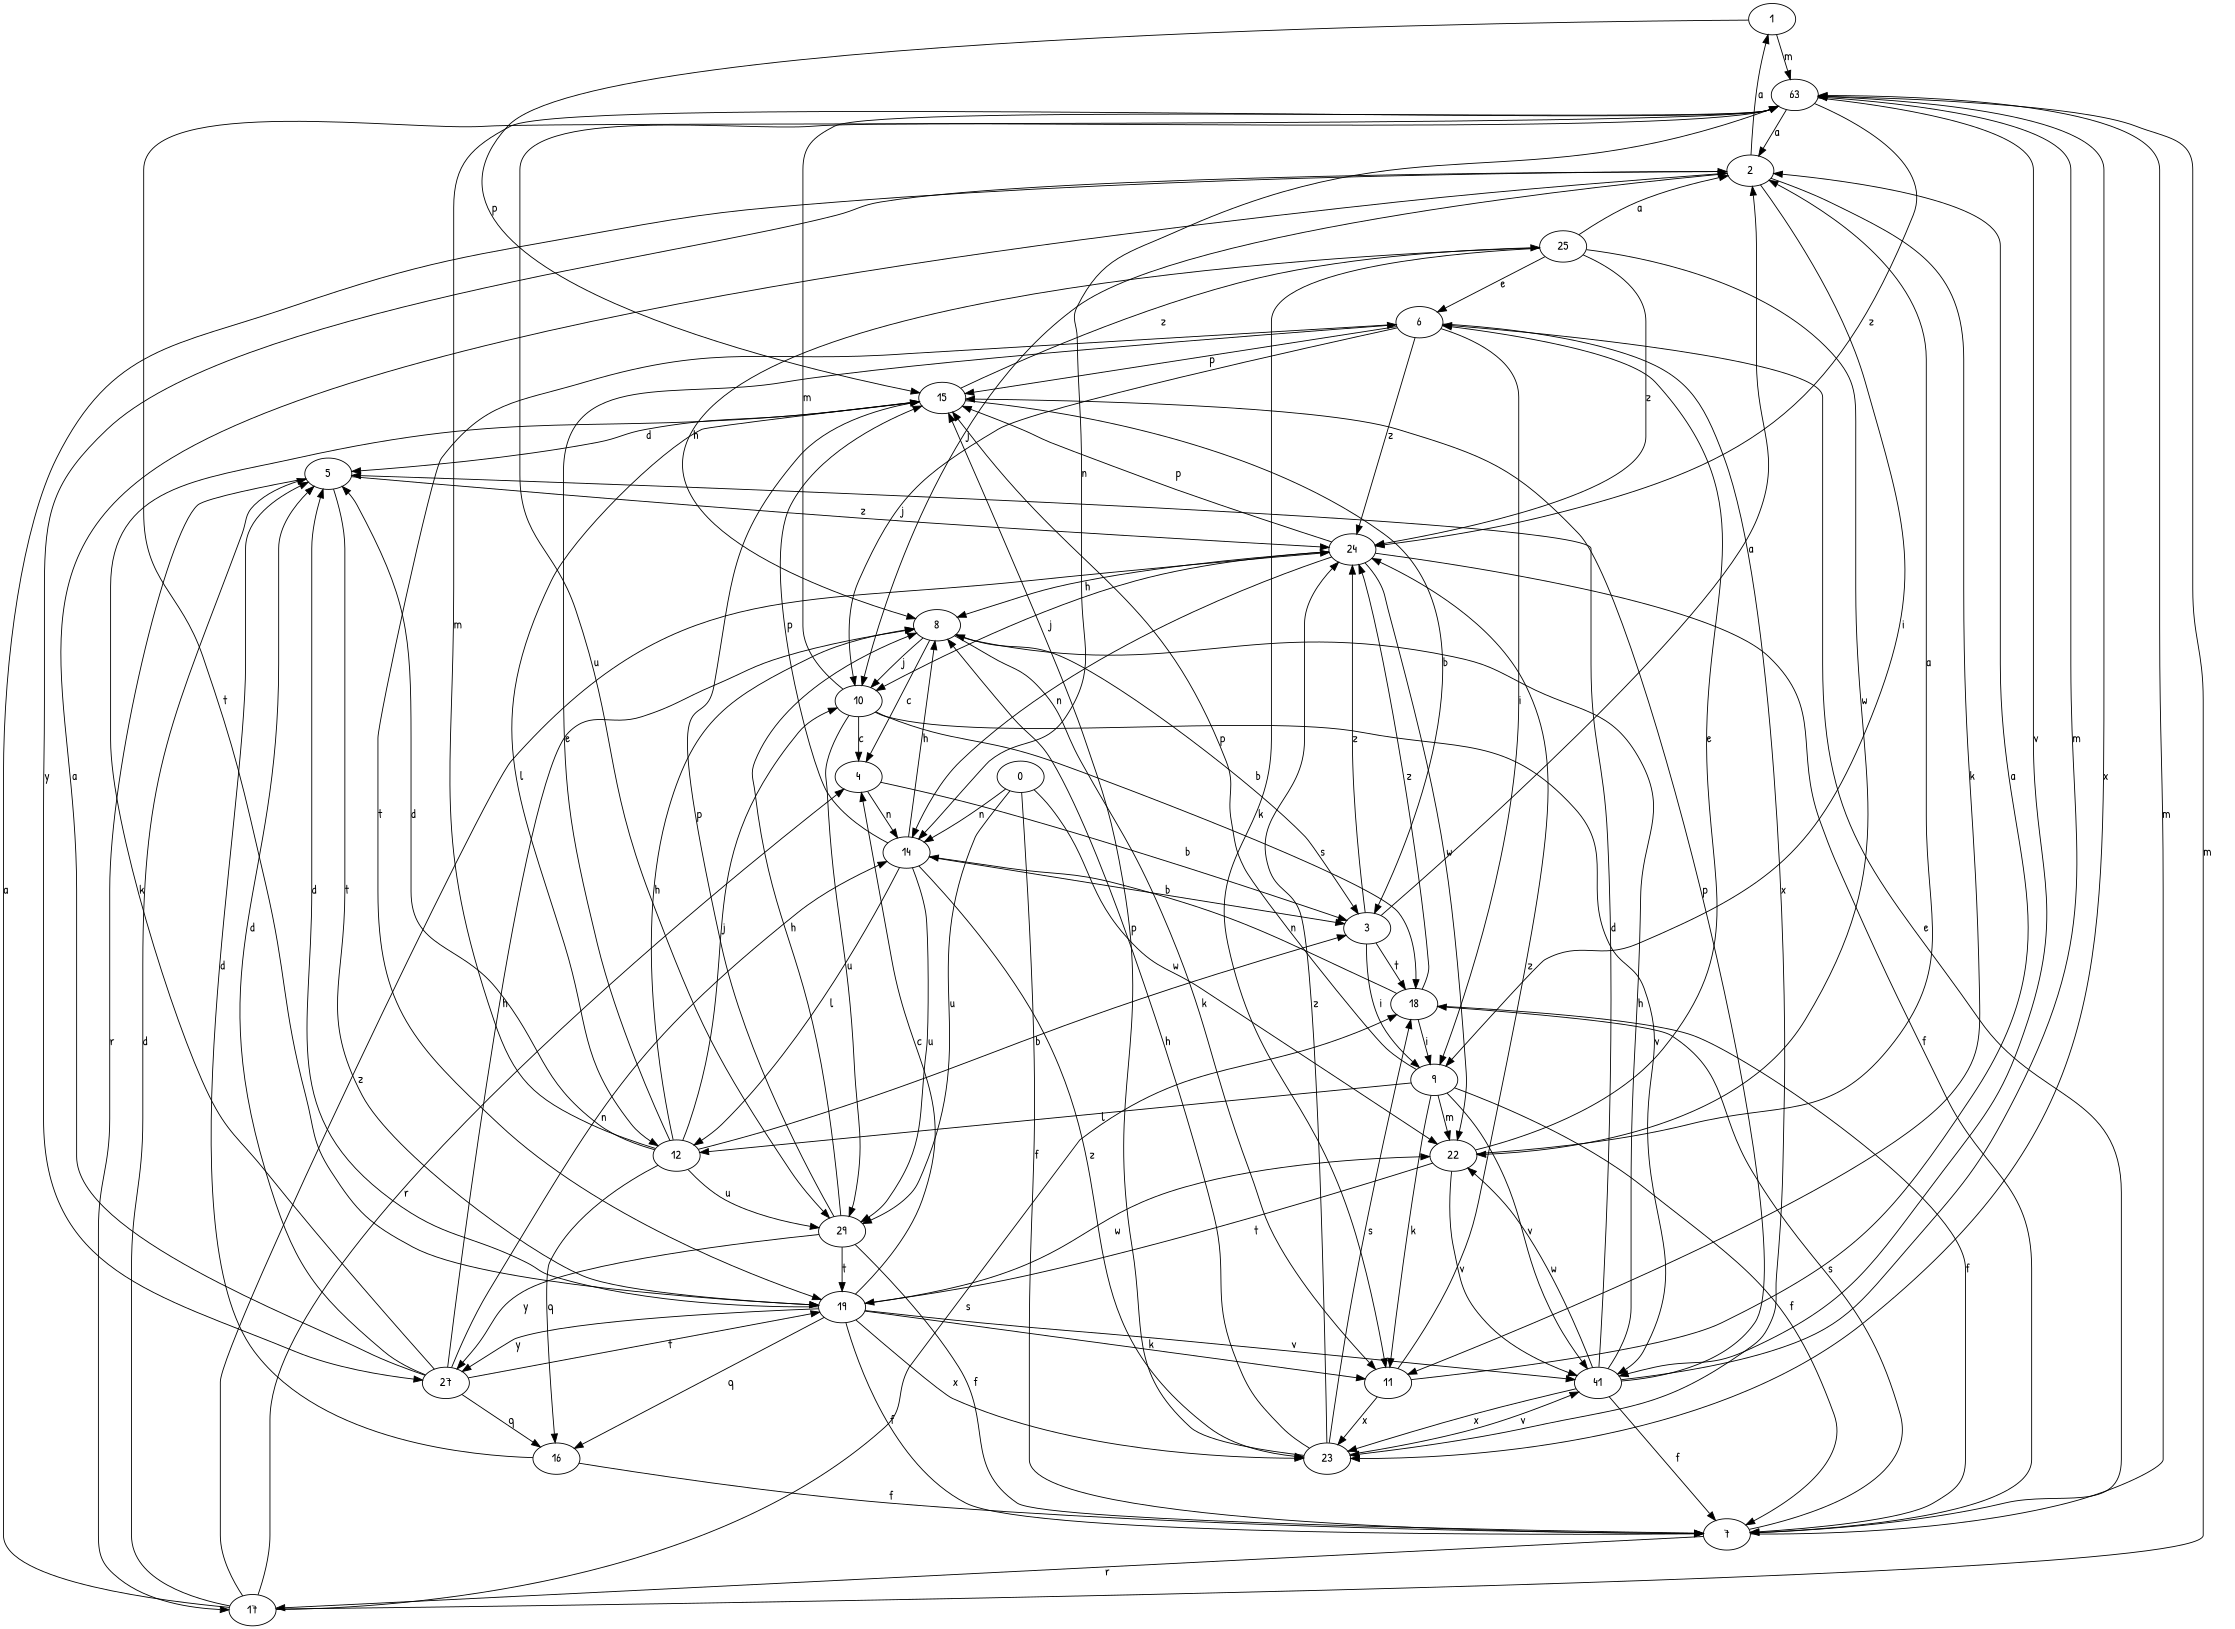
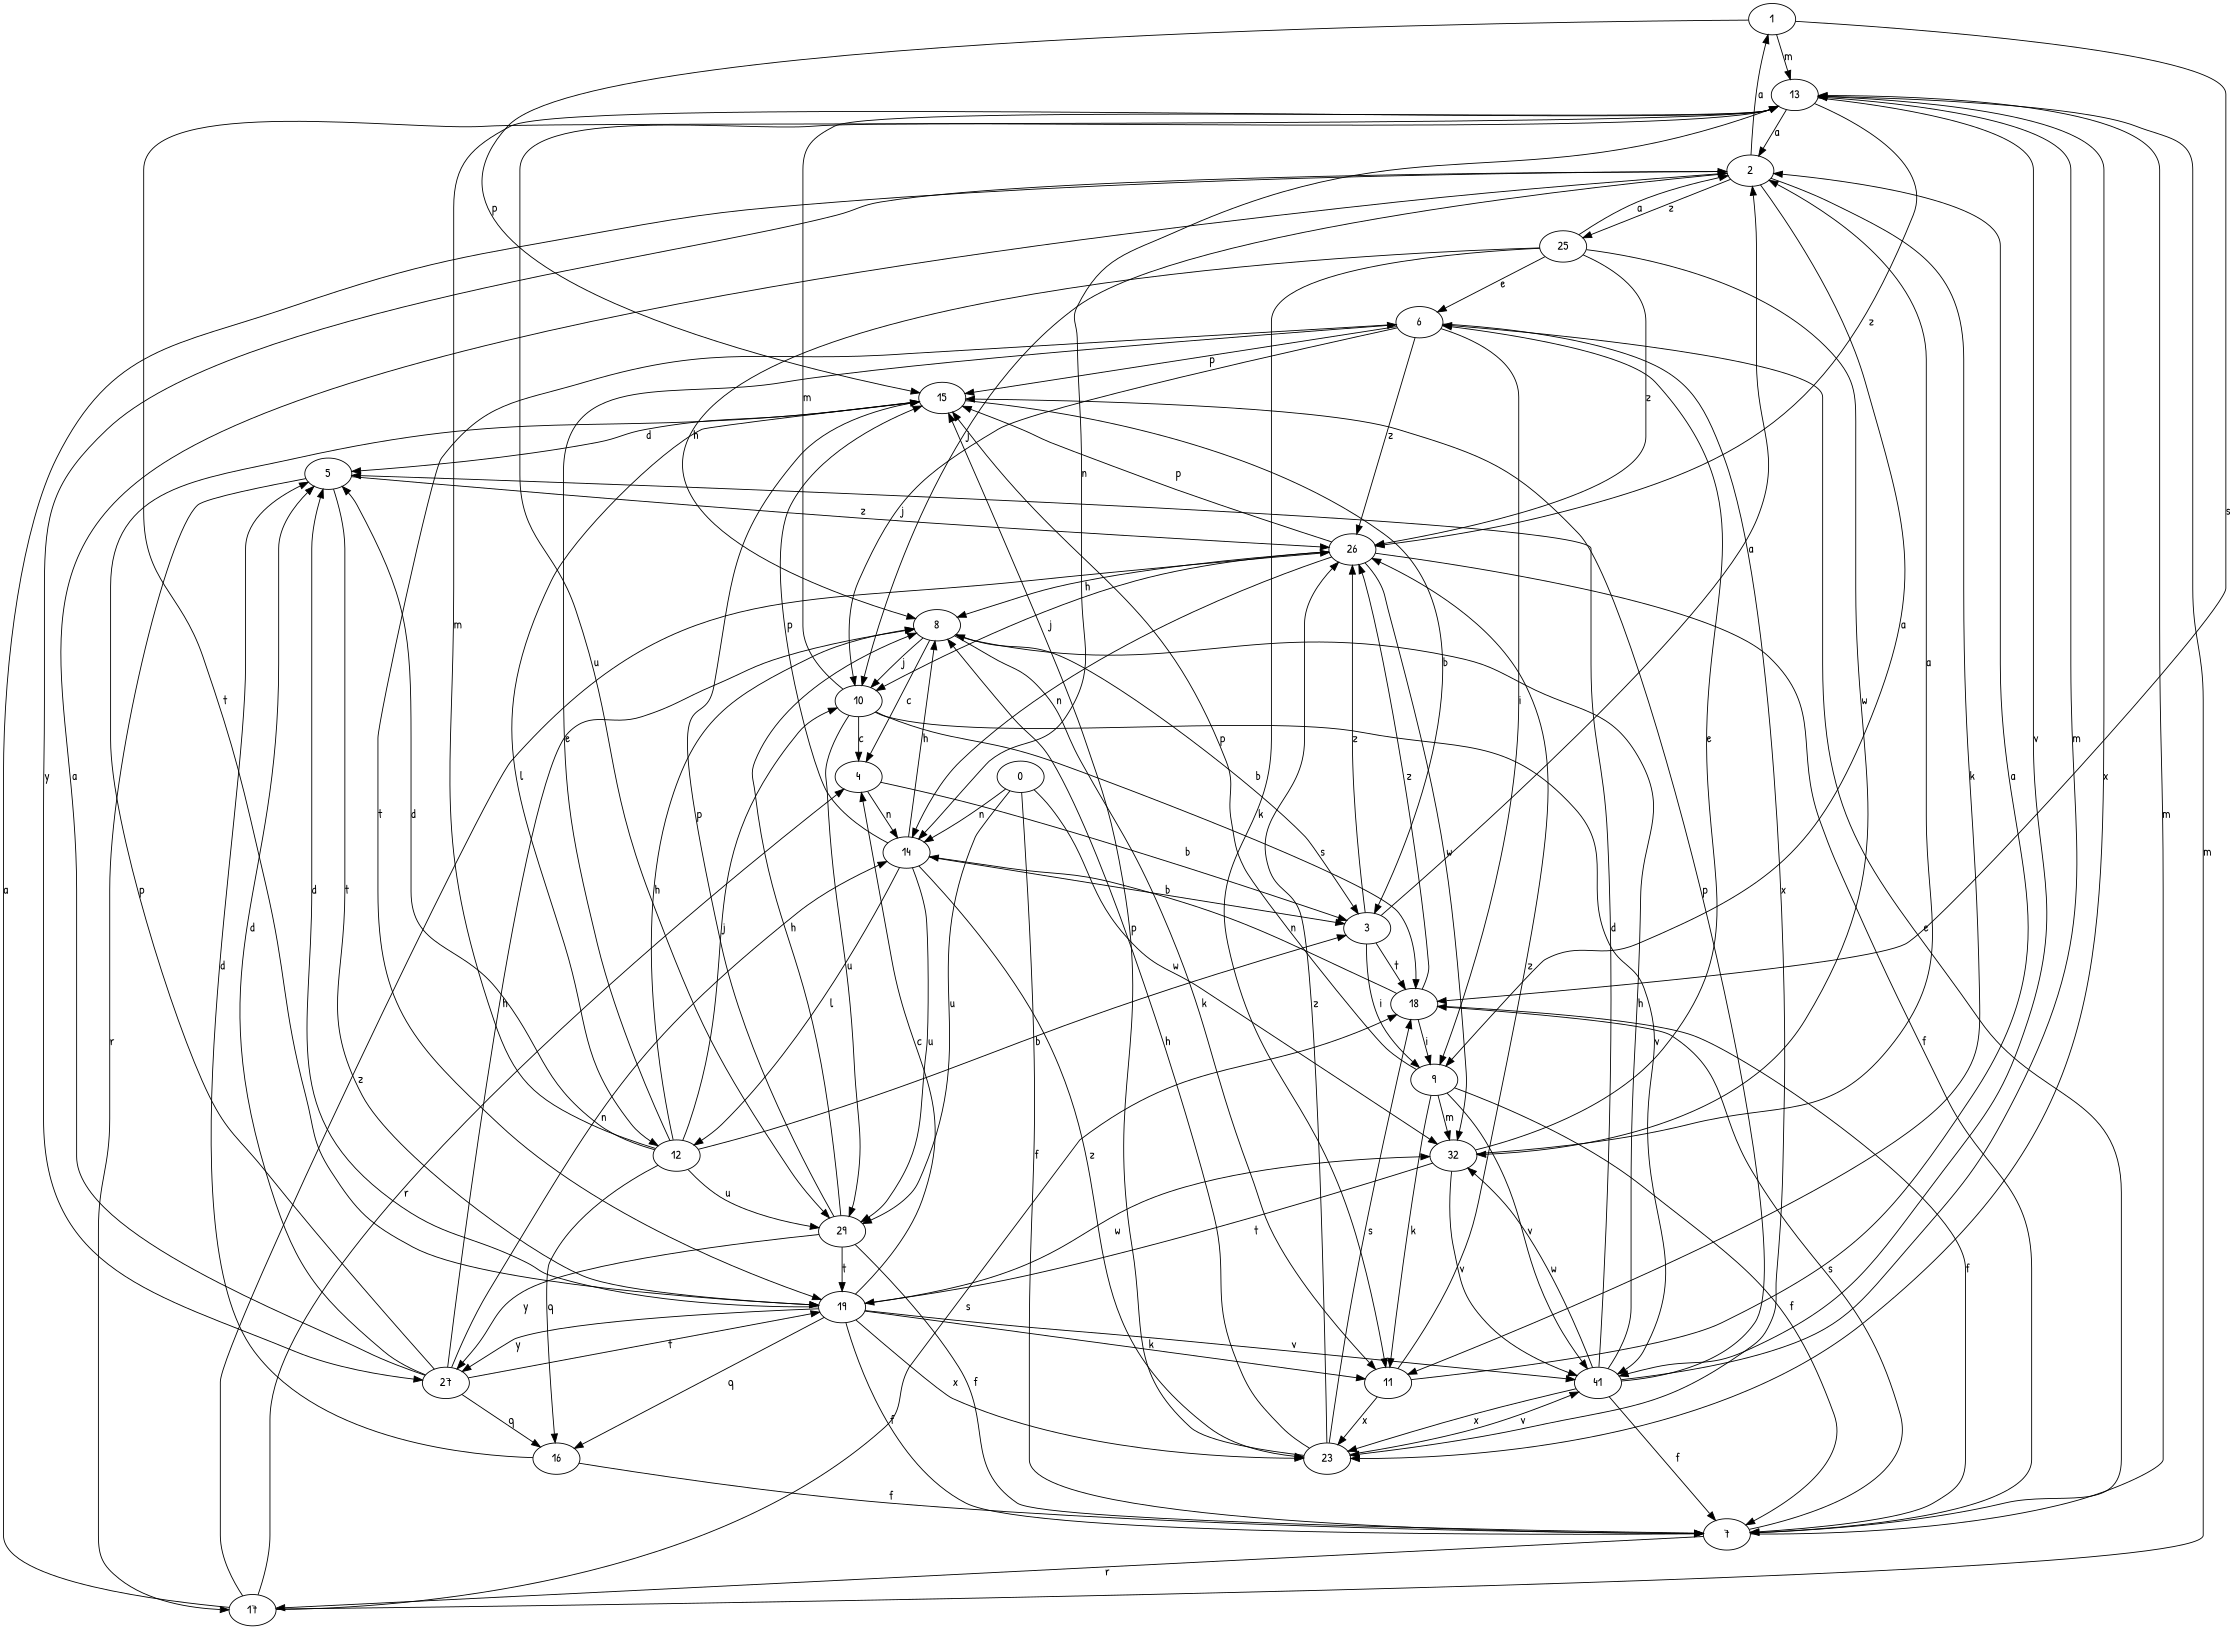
node "63": label "63" -> "13"
edge "15" -> "25": now "2" -> "25"
node "24": label "24" -> "26"
edge "1" -> "18": added, label "s"
edge "2" -> "9": label "i" -> "a"
edge "27" -> "15": label "k" -> "p"
edge "17" -> "5": removed, label "d"
edge "9" -> "12": removed, label "l"
node "22": label "22" -> "32"
